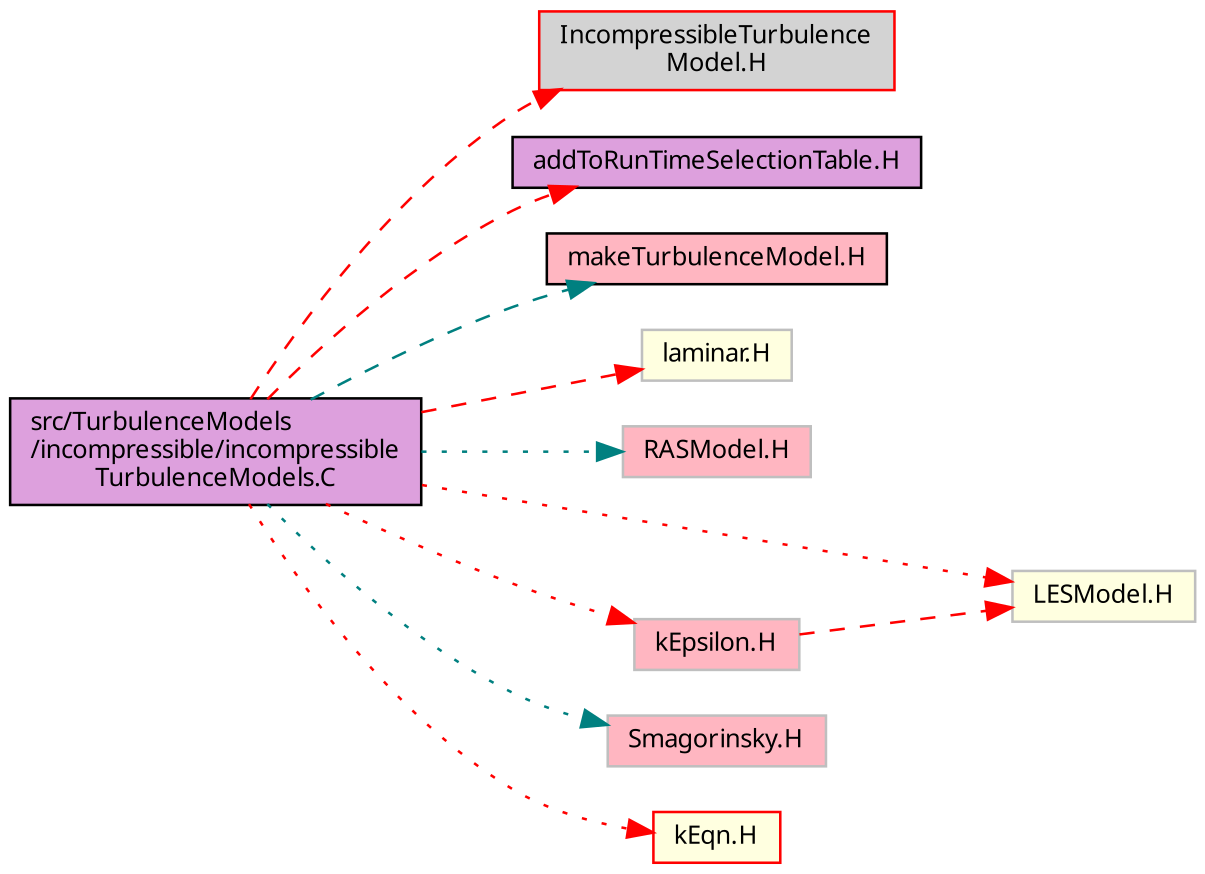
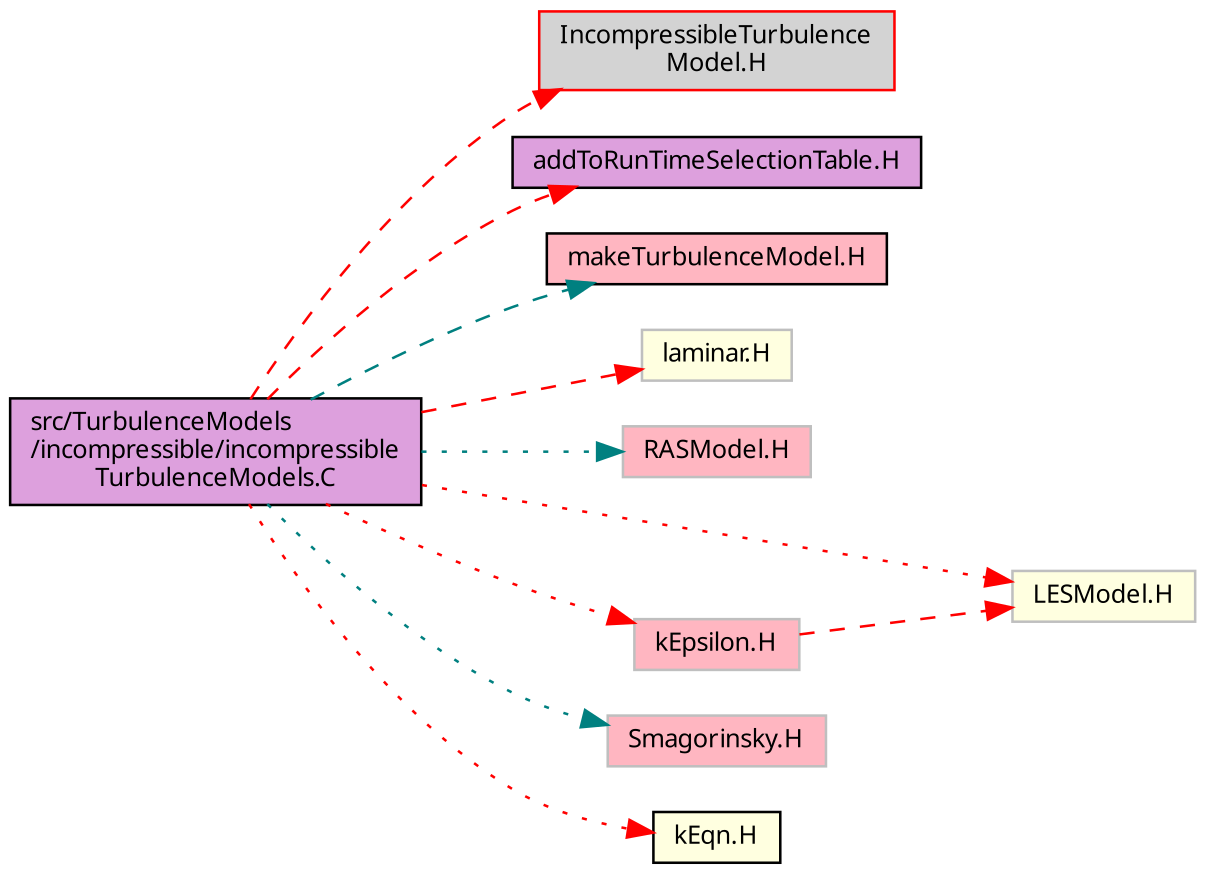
node "kEqn.H": color red -> black
